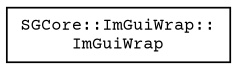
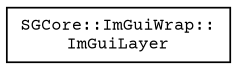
node "SGCore::ImGuiWrap:: ImGuiWrap": label "SGCore::ImGuiWrap:: ImGuiWrap" -> "SGCore::ImGuiWrap:: ImGuiLayer"
